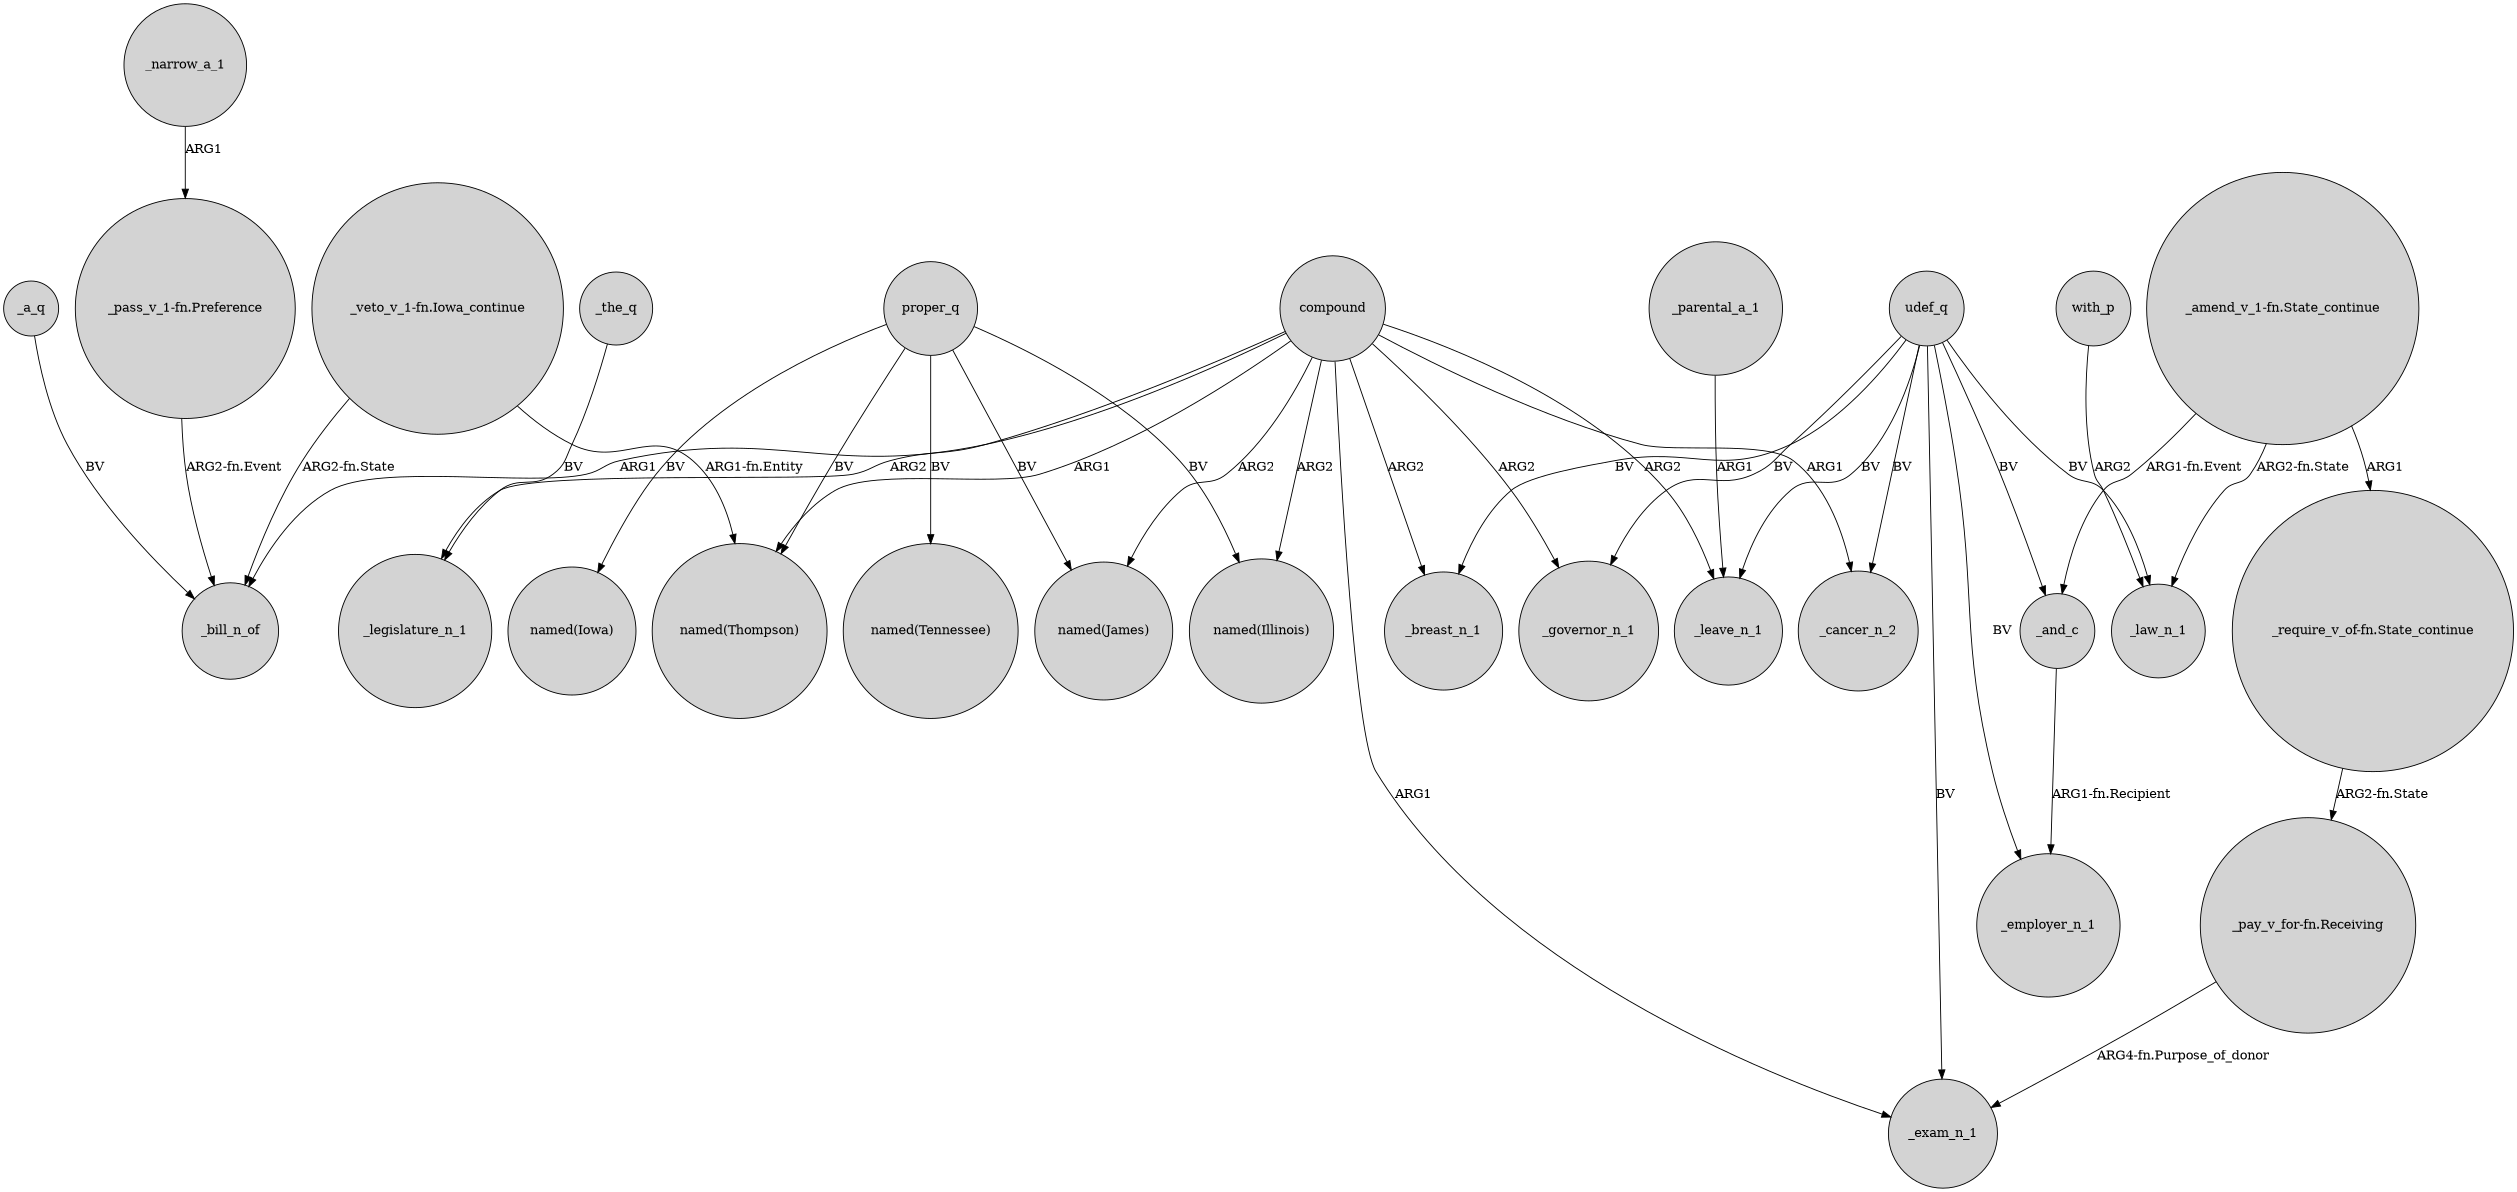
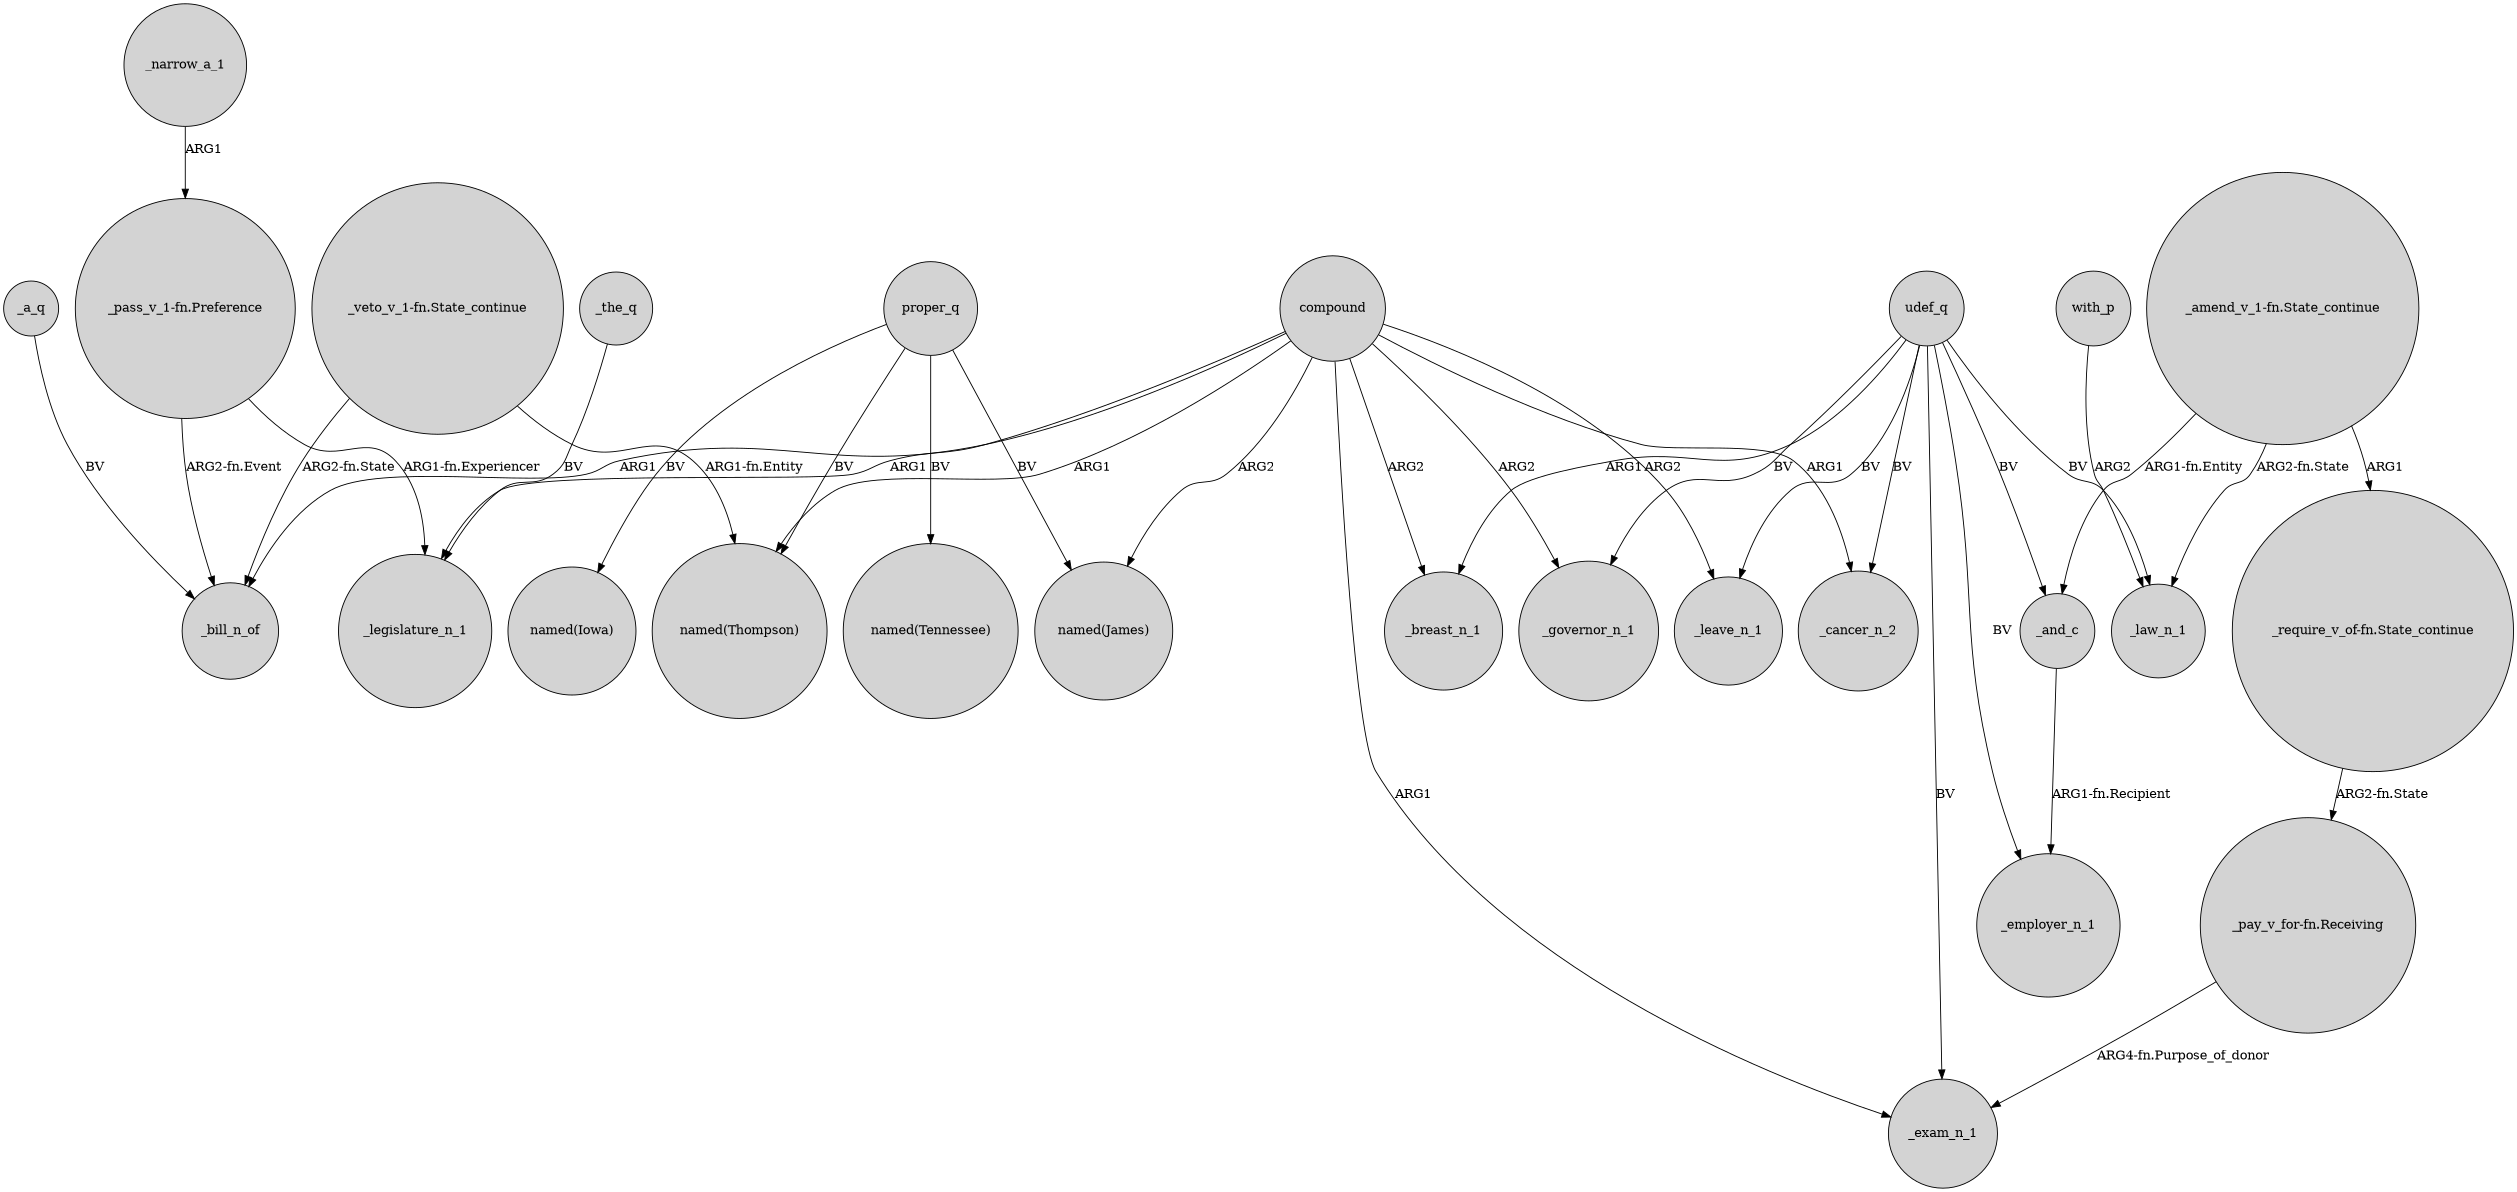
node "_veto_v_1-fn.Iowa_continue": label "_veto_v_1-fn.Iowa_continue" -> "_veto_v_1-fn.State_continue"
node "_parental_a_1": removed
edge "_pass_v_1-fn.Preference" -> "_legislature_n_1": added, label "ARG1-fn.Experiencer"
edge "compound" -> "_legislature_n_1": label "ARG2" -> "ARG1"
edge "udef_q" -> "_breast_n_1": label "BV" -> "ARG1"
edge "_amend_v_1-fn.State_continue" -> "_and_c": label "ARG1-fn.Event" -> "ARG1-fn.Entity"
node "named(Illinois)": removed
